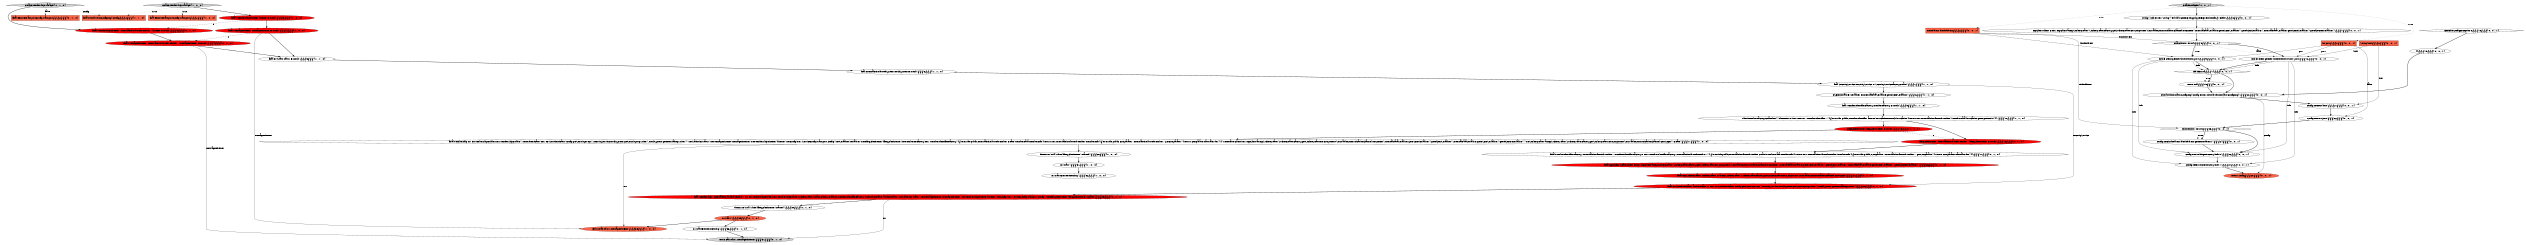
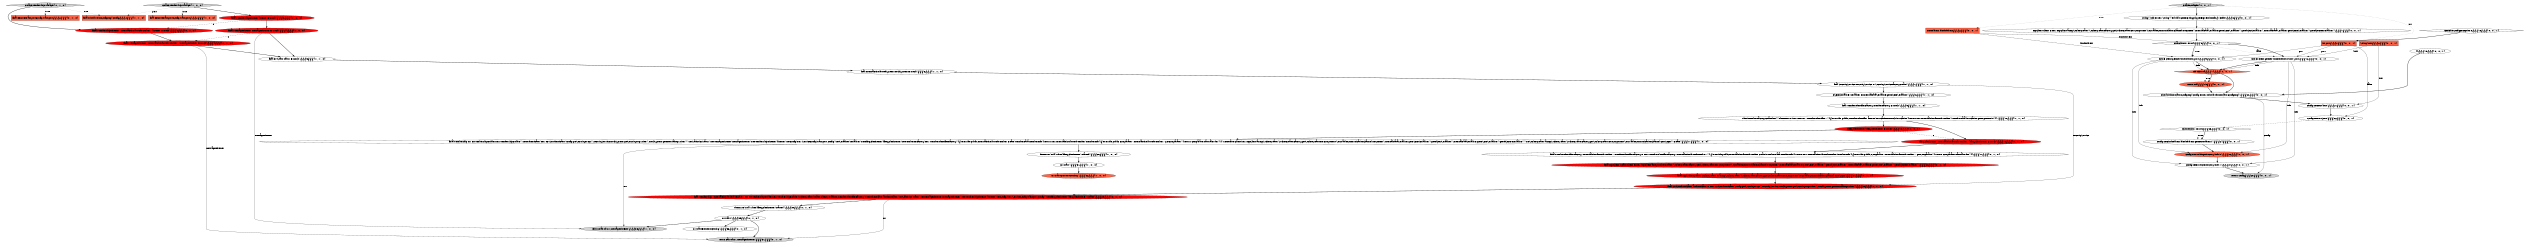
edge "createMembershipManager['0', '1', '0']" -> "final RemoteTransportConfig transport@@@2@@@['0', '1', '0']": label "false" -> "true"
edge "createMembershipManager['0', '1', '0']" -> "final DistributionConfigImpl config@@@2@@@['1', '1', '0']": label "config" -> "true"
edge "createMembershipManager['1', '0', '0']" -> "final DistributionConfigImpl config@@@2@@@['1', '1', '0']": label "true" -> "port"
edge "createConfigFor['0', '0', '1']" -> "int port@@@2@@@['0', '0', '1']": label "true" -> "m1"
edge "GemFireConfigException e@@@18@@@['0', '0', '1']" -> "{}@@@18@@@['0', '0', '1']": now "GemFireConfigException e@@@18@@@['0', '0', '1']" -> "int port@@@2@@@['0', '0', '1']"
node "info == null@@@14@@@['0', '0', '1']": fillcolor white -> tomato
edge "InetAddress bindAddress@@@2@@@['0', '0', '1']" -> "bindAddress != null@@@23@@@['0', '0', '1']": removed, label "bindAddress"
node "return null@@@15@@@['0', '0', '1']": fillcolor white -> tomato
edge "config.setPort(port)@@@22@@@['0', '0', '1']" -> "bindAddress != null@@@23@@@['0', '0', '1']": style bold -> dashed
edge "bindAddress != null@@@23@@@['0', '0', '1']" -> "config.setWorkingDirectory(info(0()@@@26@@@['0', '0', '1']": removed
node "config.setWorkingDirectory(info(0()@@@26@@@['0', '0', '1']": fillcolor white -> tomato
node "m1.startEventProcessing()@@@32@@@['1', '0', '0']": fillcolor white -> tomato
node "return config@@@28@@@['0', '0', '1']": fillcolor tomato -> lightgray
node "m1.start()@@@35@@@['0', '1', '0']": fillcolor tomato -> white
node "return Pair.of(m1,messageListener)@@@33@@@['1', '0', '0']": fillcolor tomato -> lightgray
edge "m1.startEventProcessing()@@@36@@@['0', '1', '0']" -> "return Pair.of(m1,messageListener)@@@37@@@['0', '1', '0']": now "m1.start()@@@35@@@['0', '1', '0']" -> "return Pair.of(m1,messageListener)@@@37@@@['0', '1', '0']"
